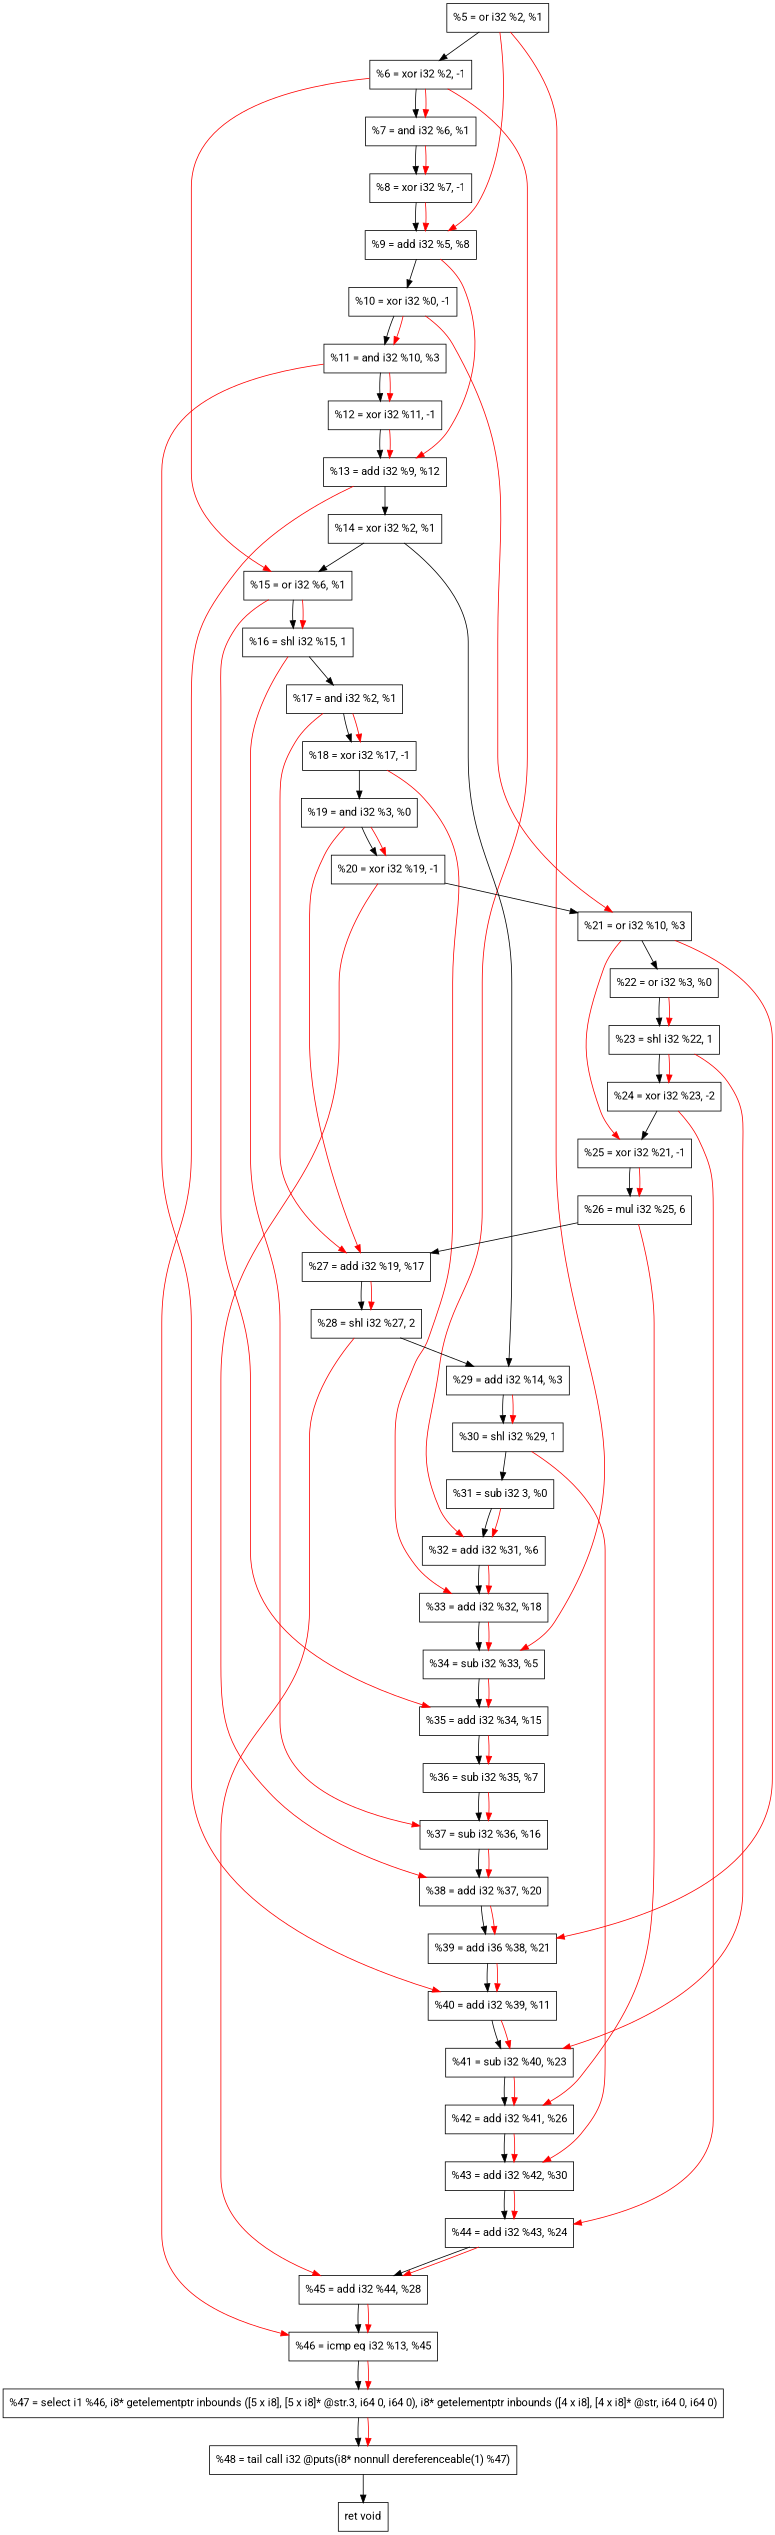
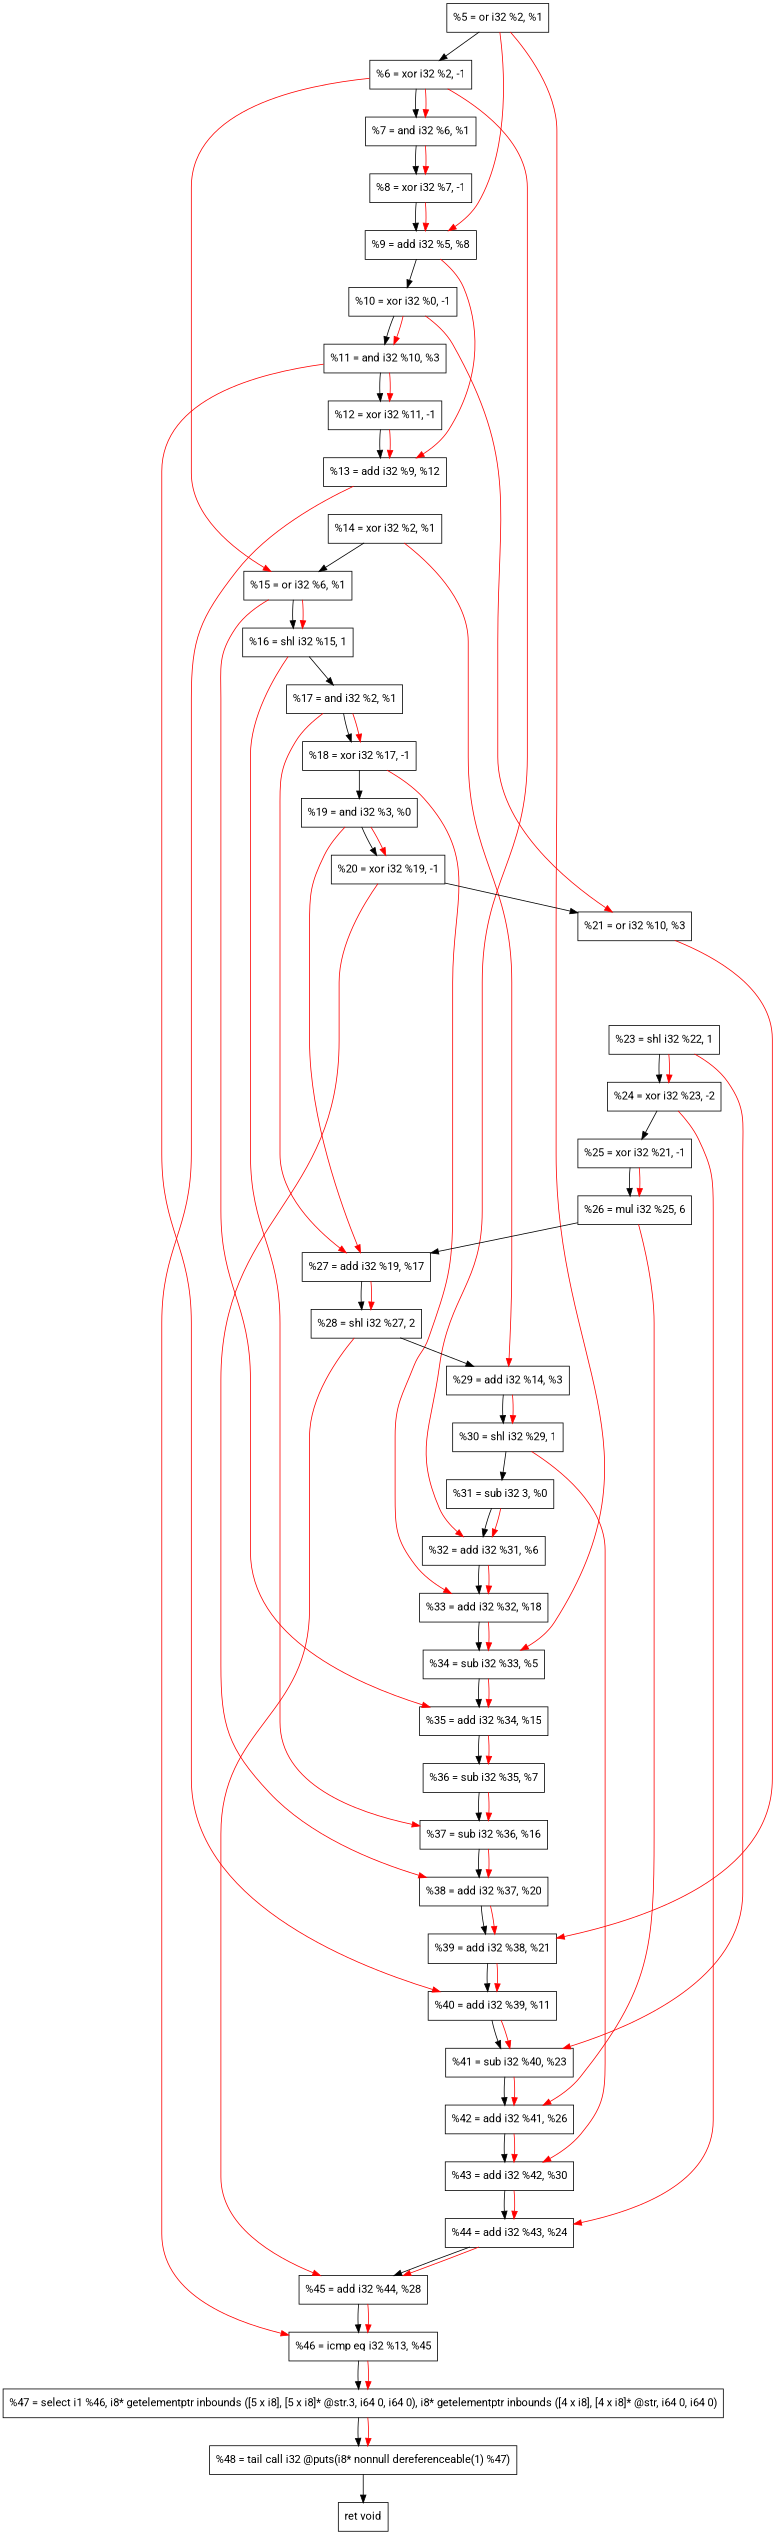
edge "%13 = add i32 %9, %12" -> "%14 = xor i32 %2, %1": removed
edge "%14 = xor i32 %2, %1" -> "%29 = add i32 %14, %3": color black -> red
node "%22 = or i32 %3, %0": removed
edge "%21 = or i32 %10, %3" -> "%25 = xor i32 %21, -1": removed
node "%39 = add i36 %38, %21": label "%39 = add i36 %38, %21" -> "%39 = add i32 %38, %21"
